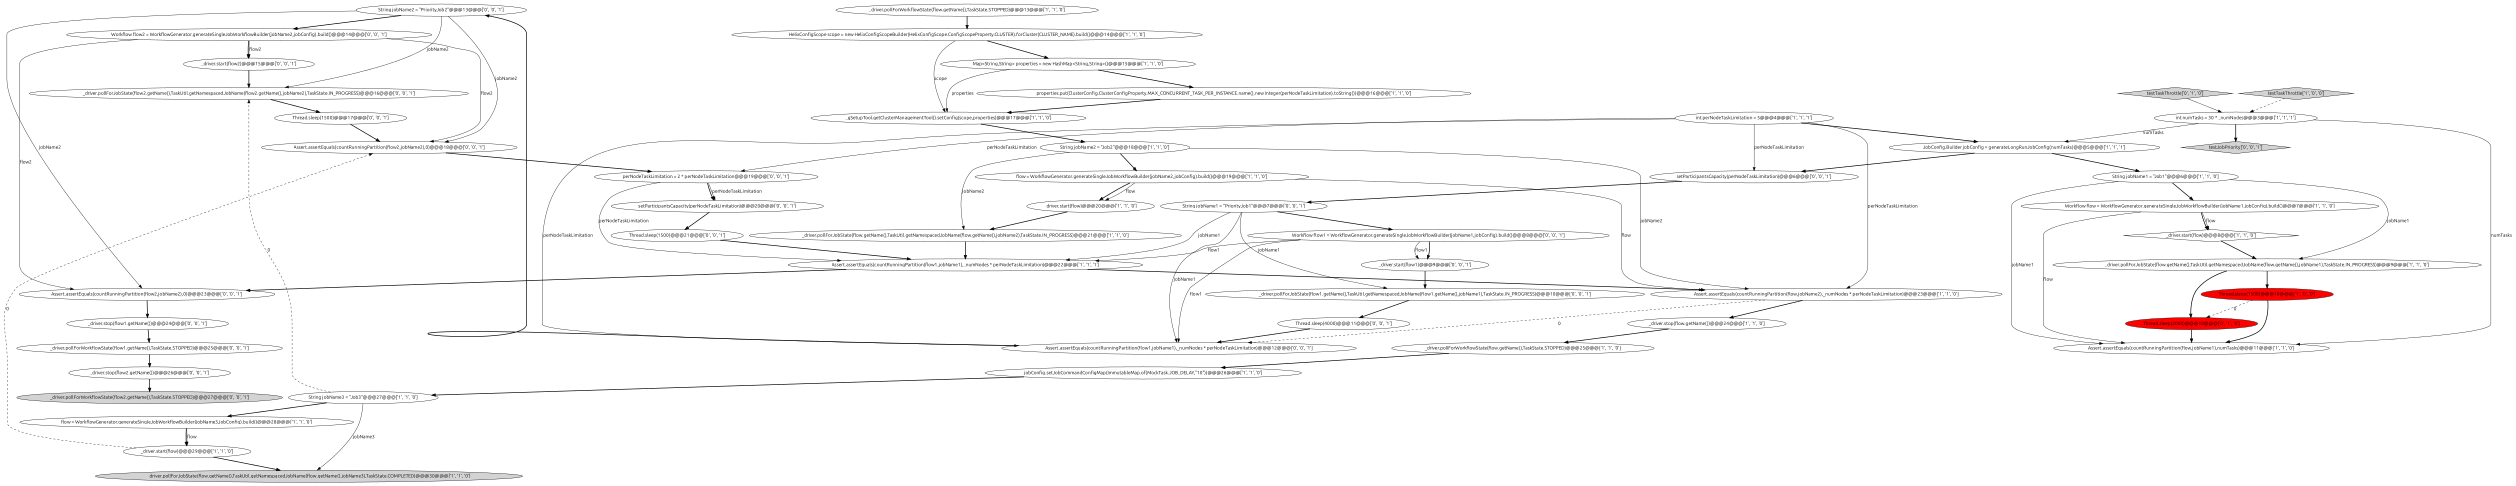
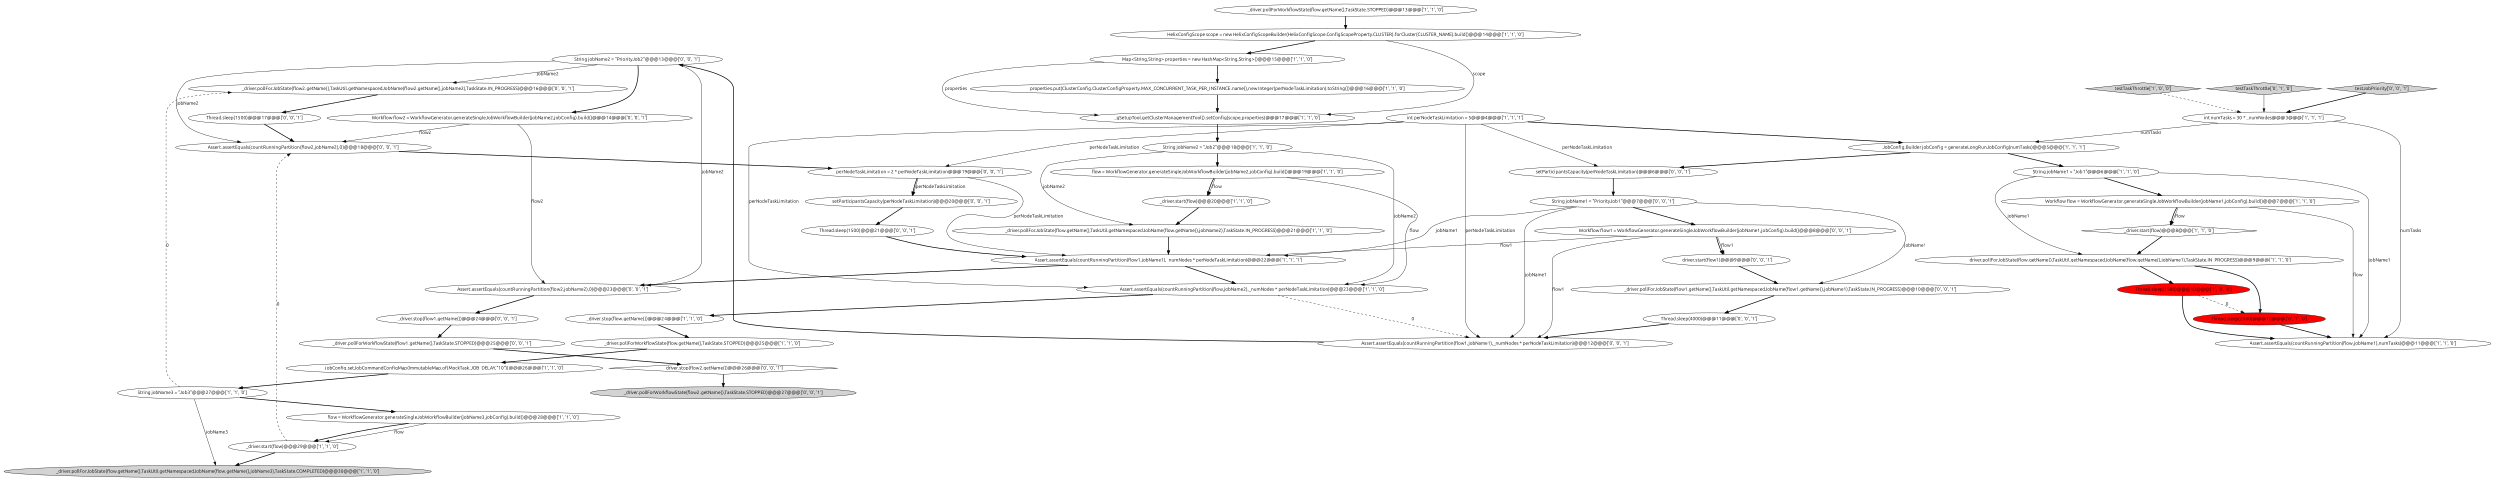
node "_driver.start(flow2)@@@15@@@['0', '0', '1']": removed
edge "int numTasks = 30 * _numNodes@@@3@@@['1', '1', '1']" -> "testJobPriority['0', '0', '1']": reversed
node "_driver.stop(flow2.getName())@@@26@@@['0', '0', '1']": shape ellipse -> diamond
